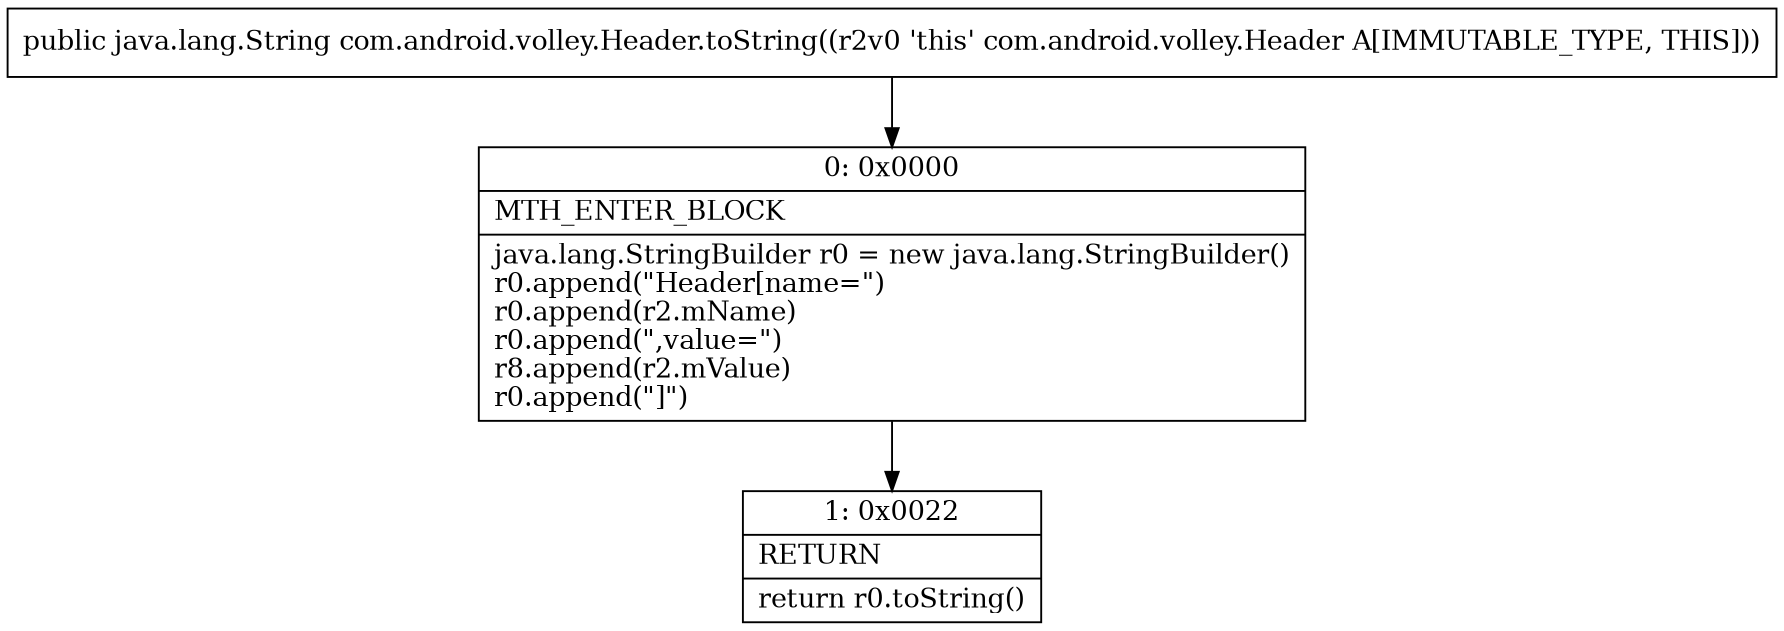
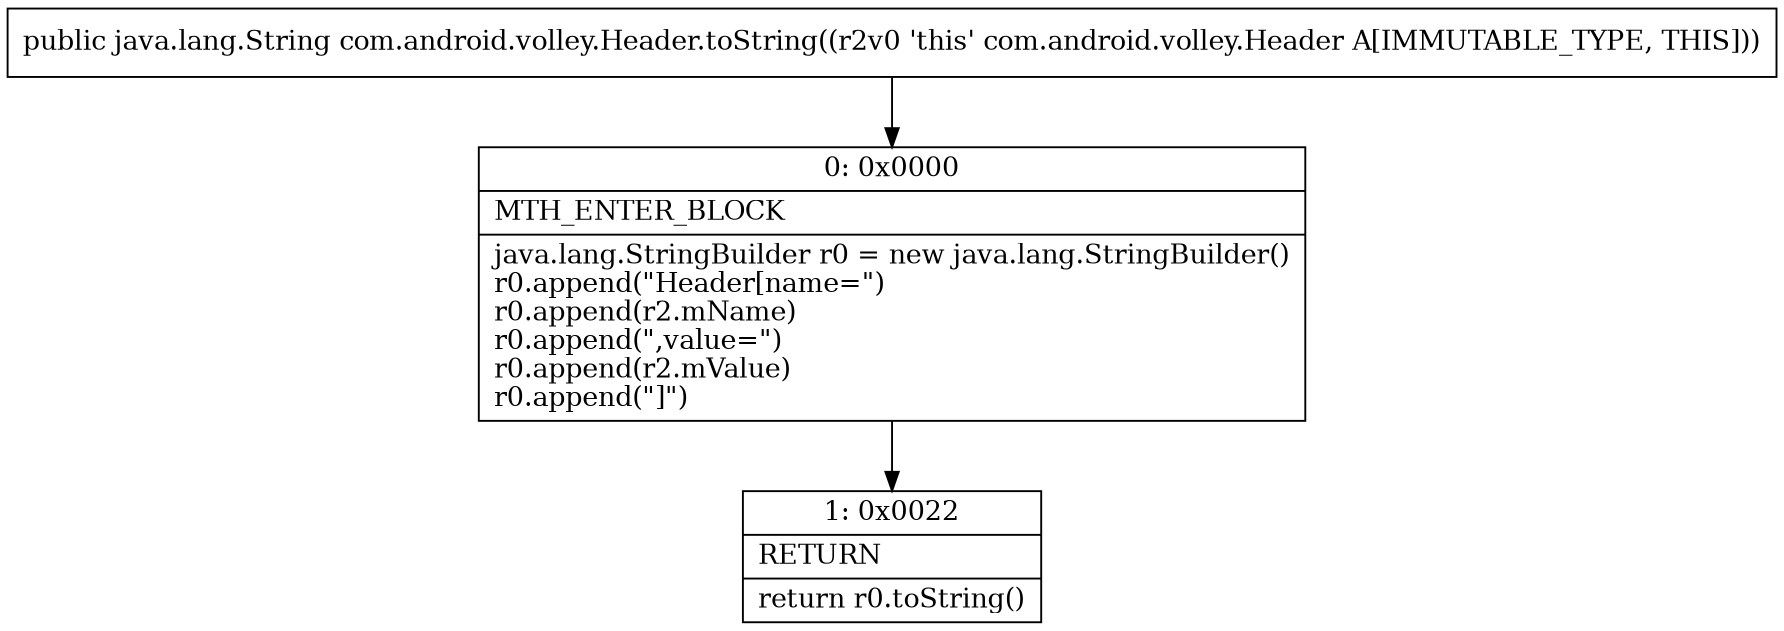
node "0: 0x0000": text "r8.append(r2.mValue)" -> "r0.append(r2.mValue)"
